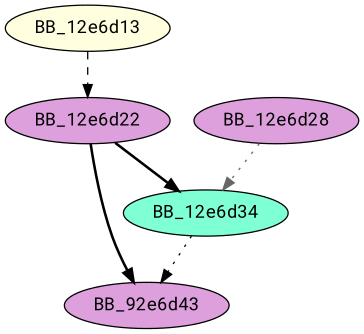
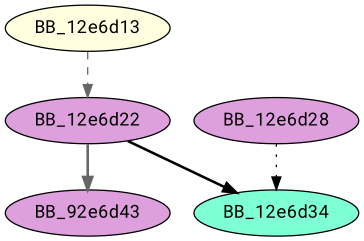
edge "BB_12e6d13" -> "BB_12e6d22": color black -> gray40
edge "BB_12e6d28" -> "BB_12e6d34": color gray40 -> black
edge "BB_12e6d22" -> "BB_92e6d43": color black -> gray40
edge "BB_12e6d34" -> "BB_92e6d43": removed
